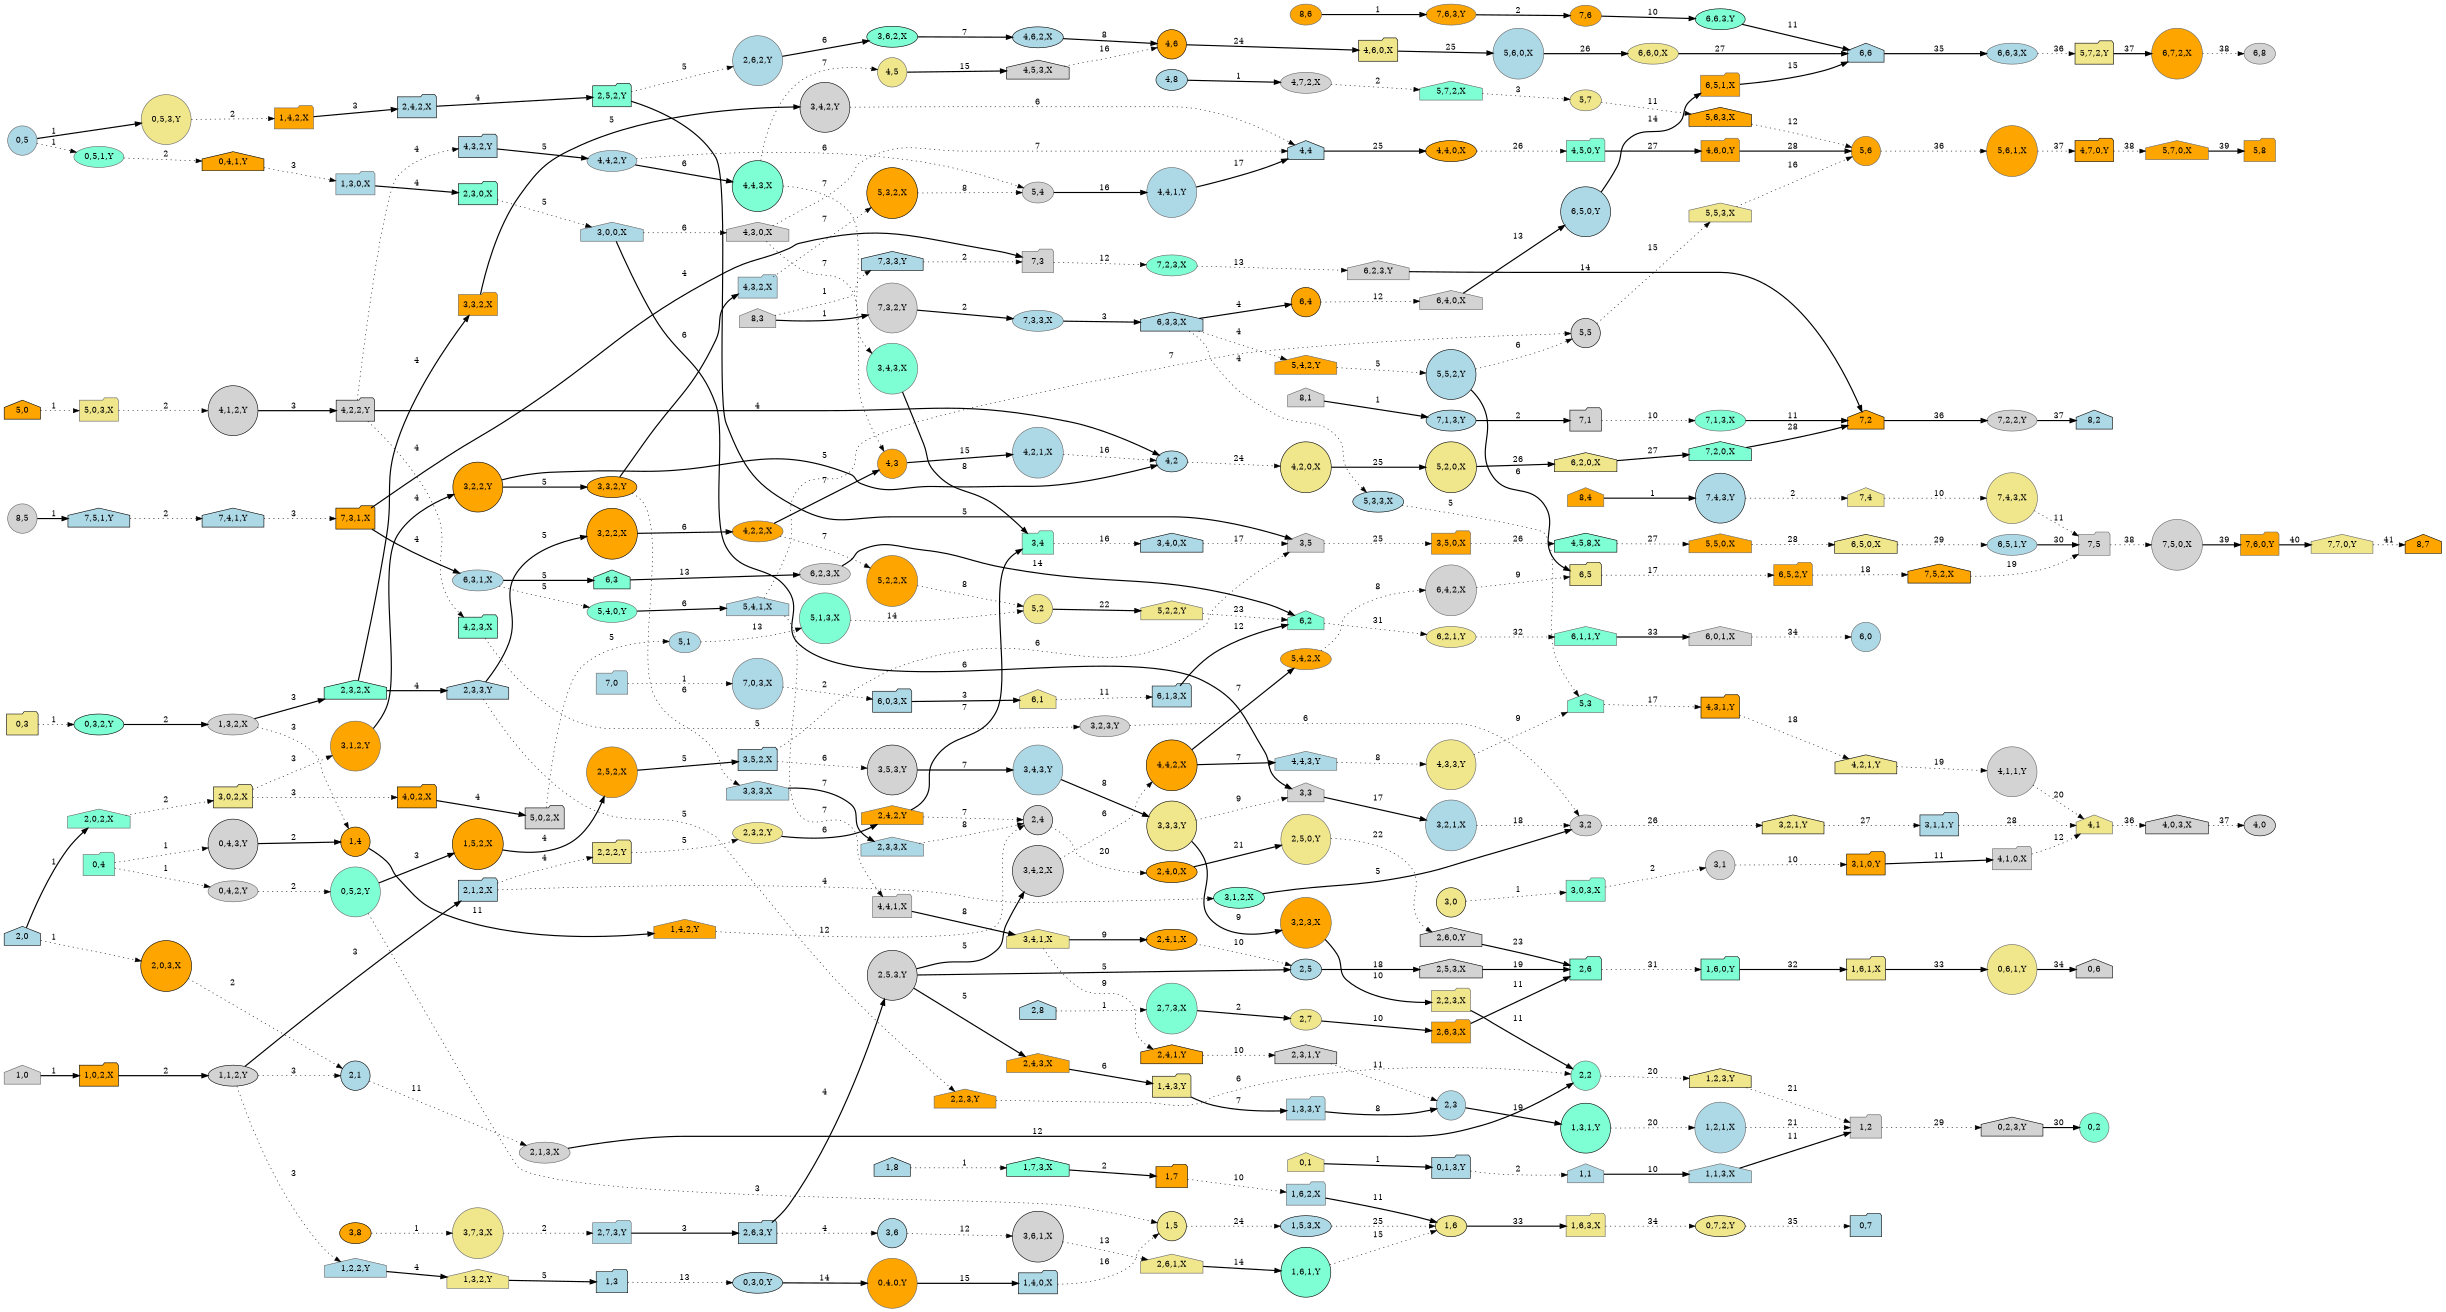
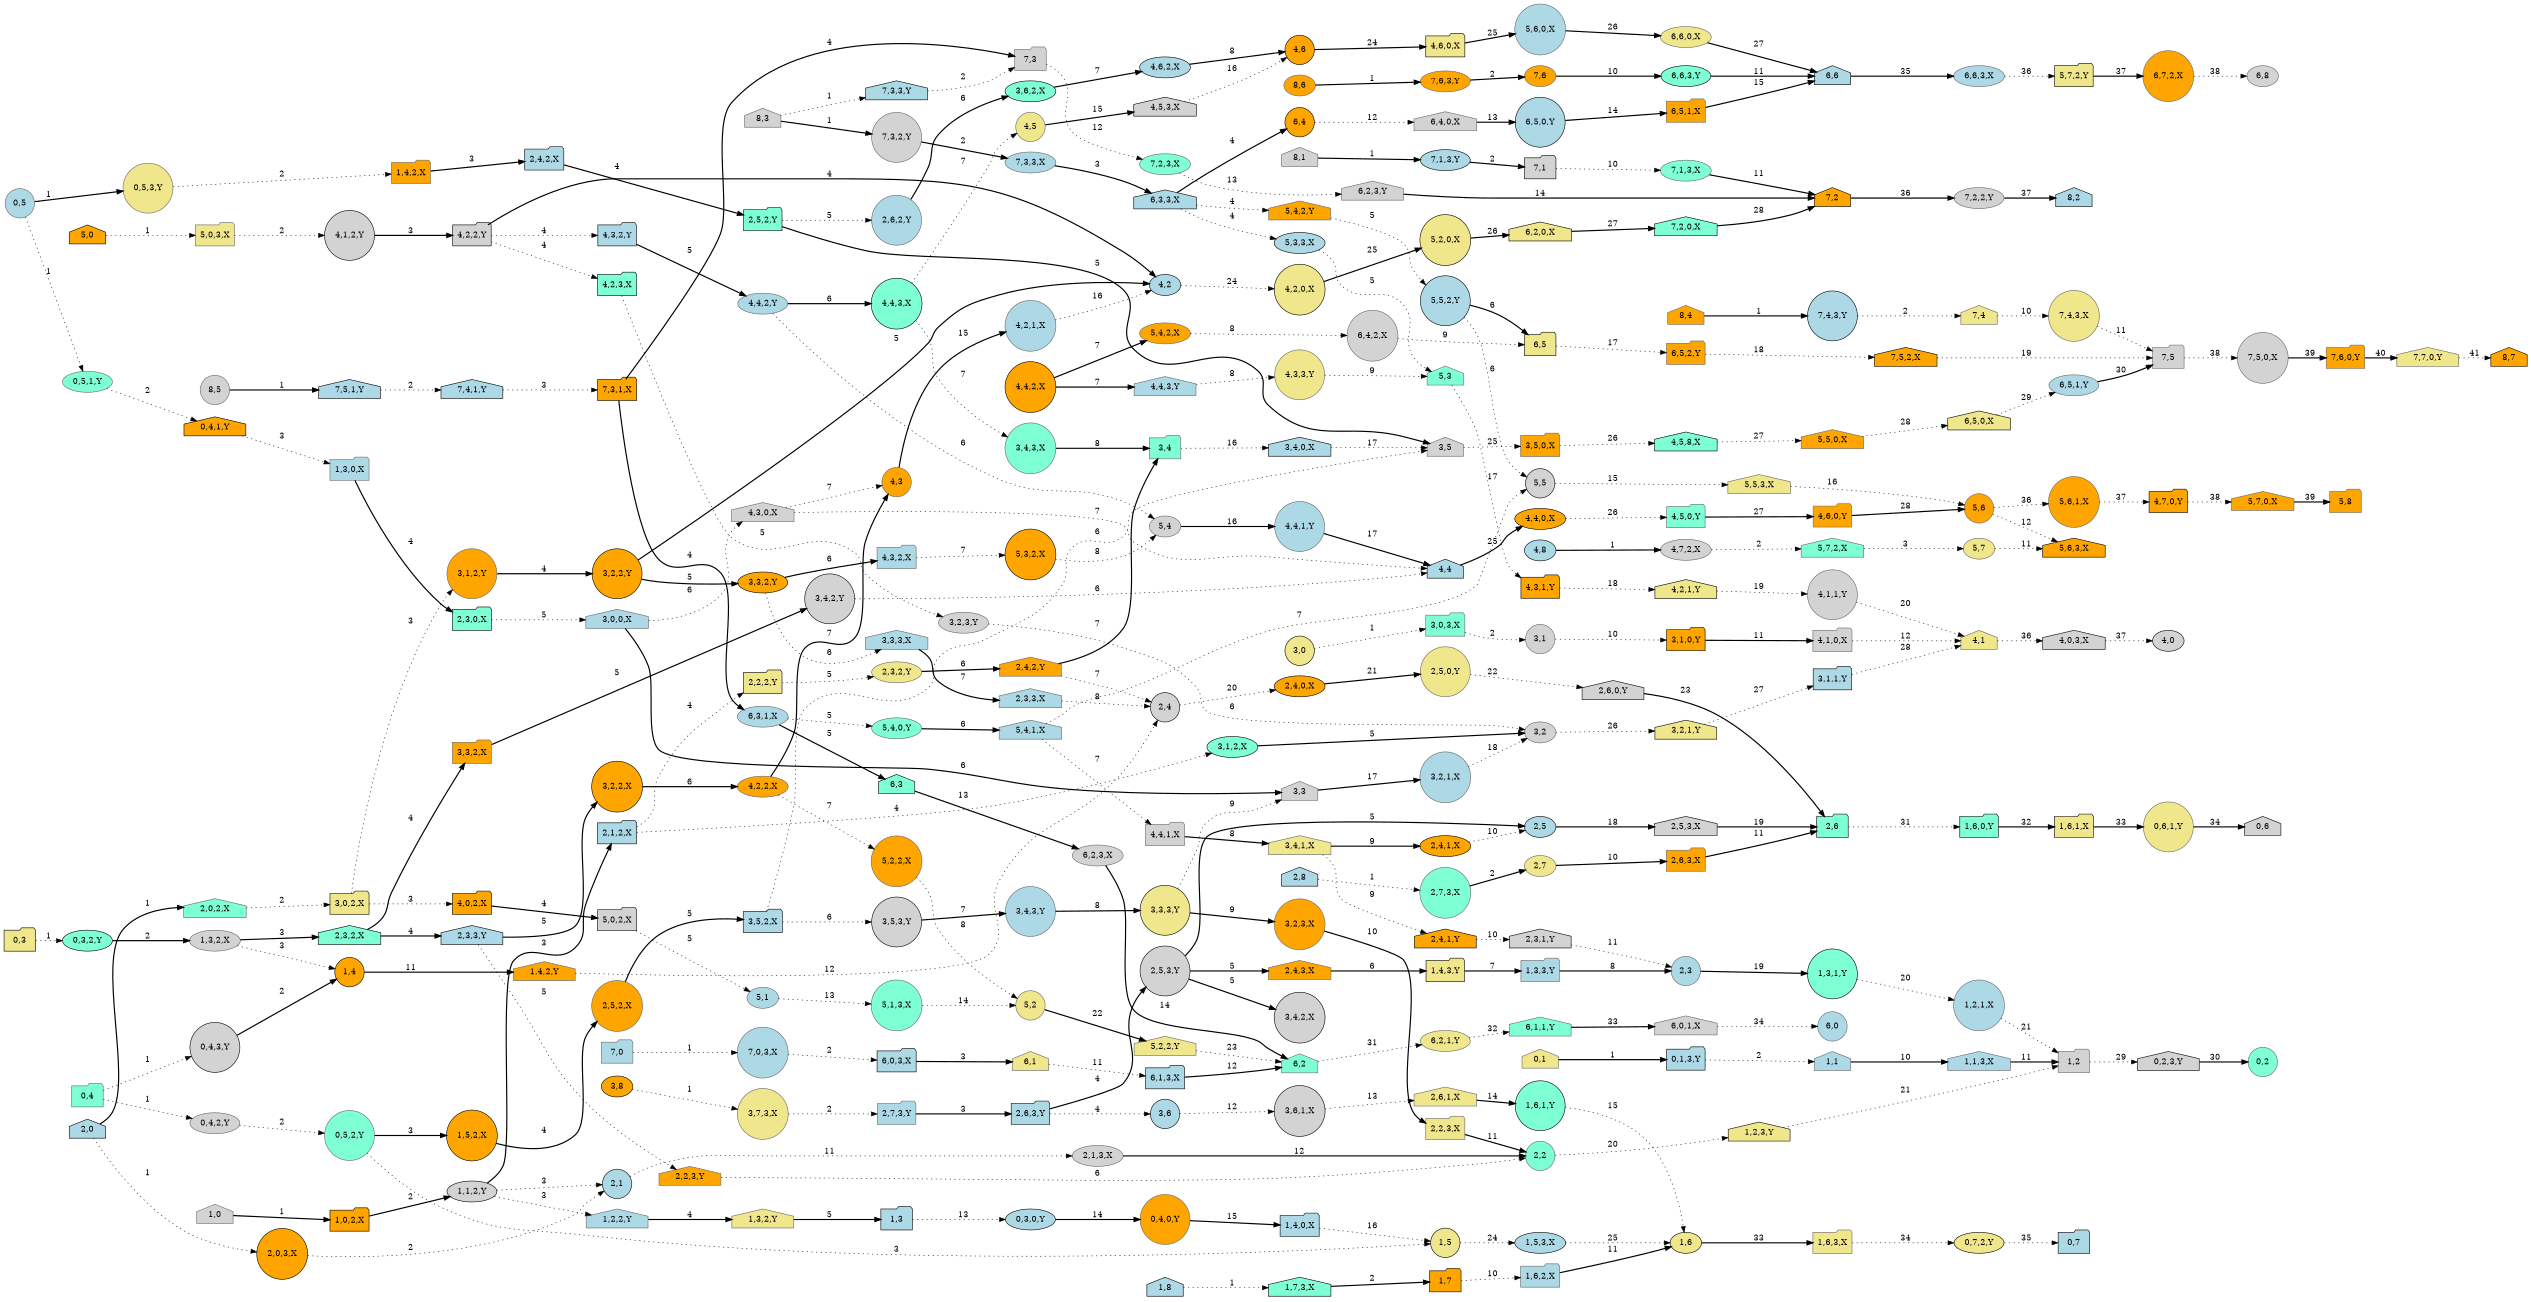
edge "5,6,3,X" -> "5,6": reversed
edge "3,4,2,X" -> "4,4,2,X": removed, label "6"
